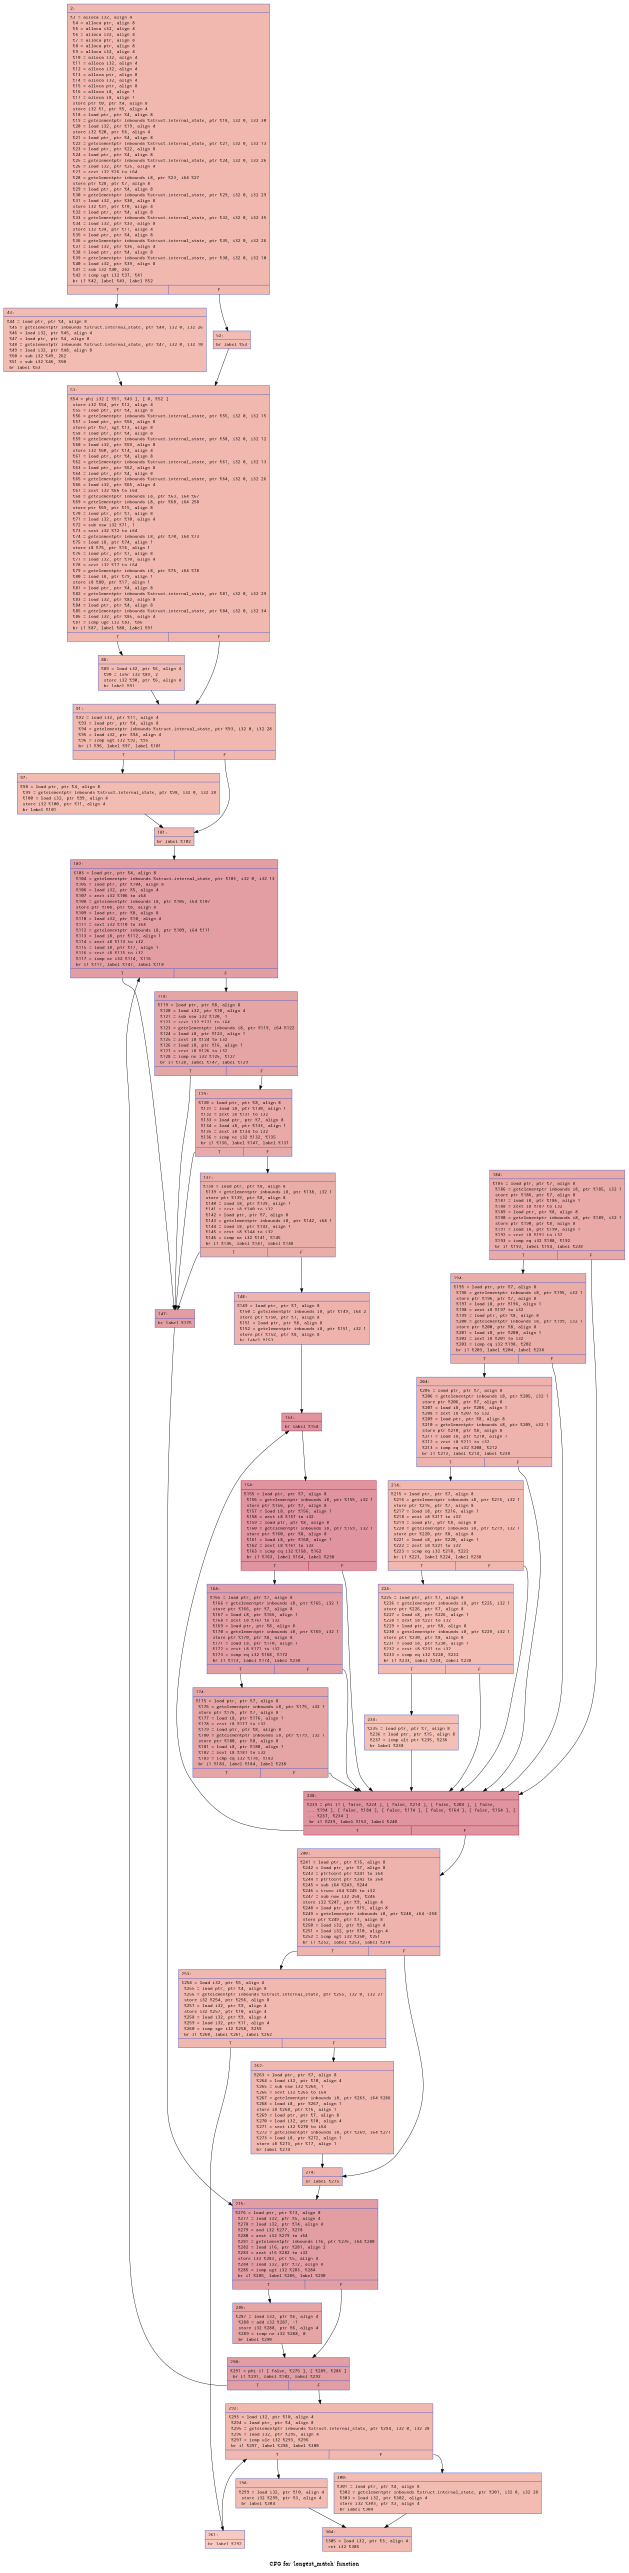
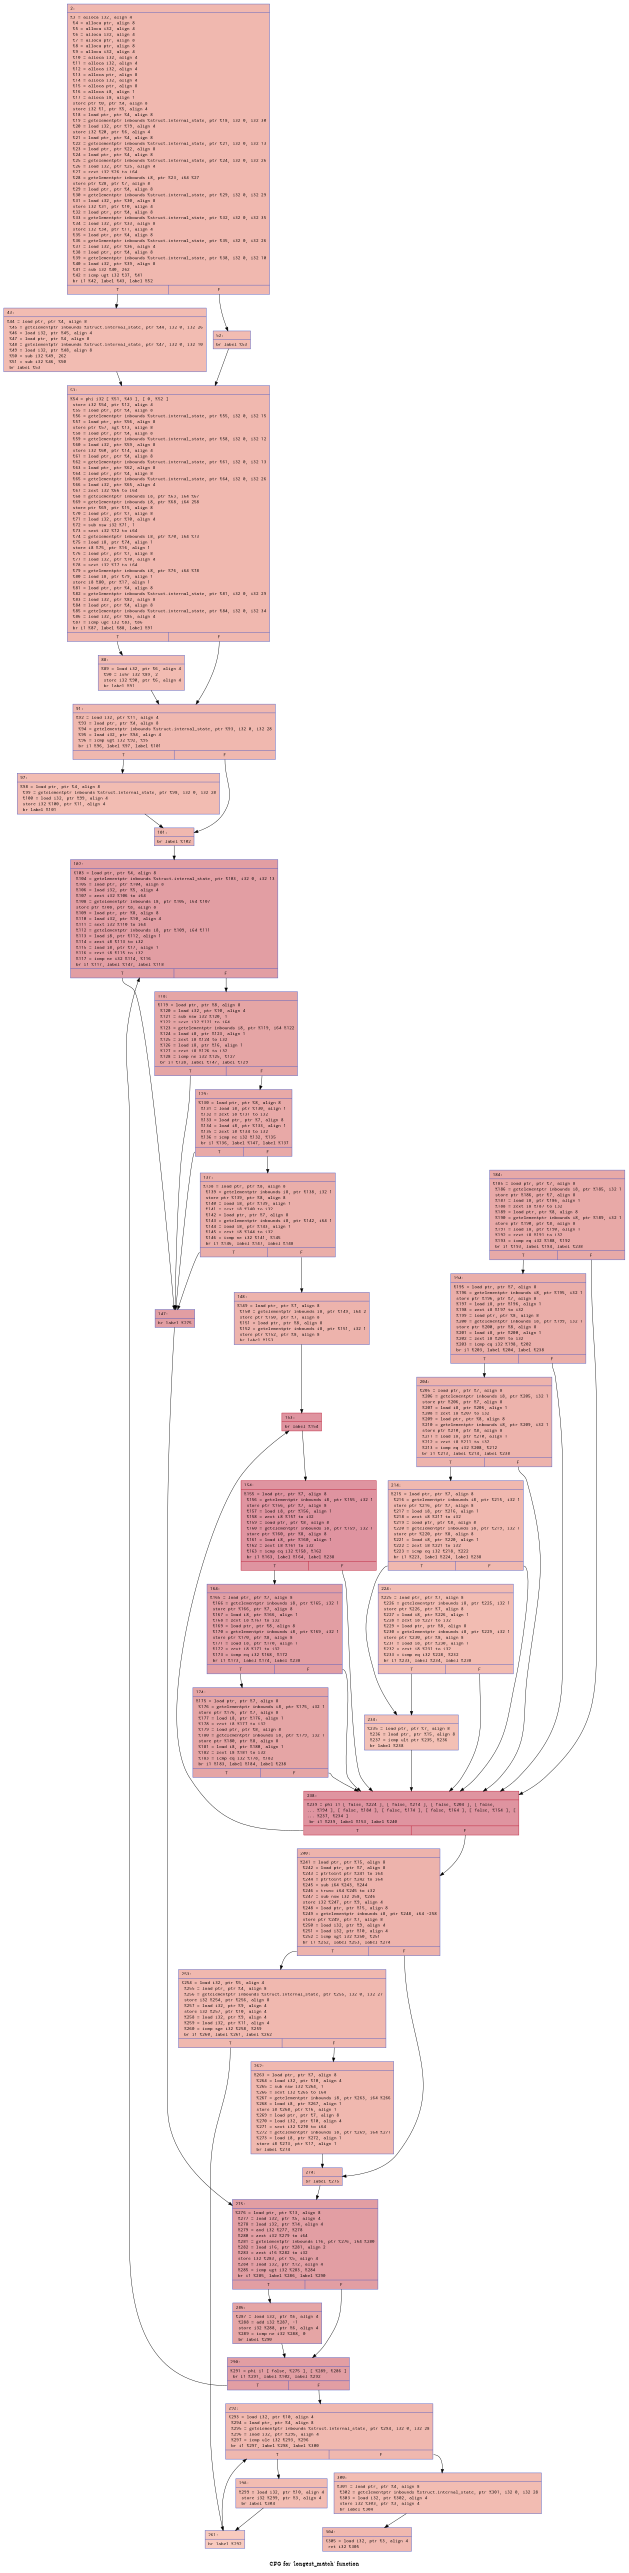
edge "214:" -> "224:": now "214:" -> "234:"
edge "298:" -> "304:": now "298:" -> "261:"
